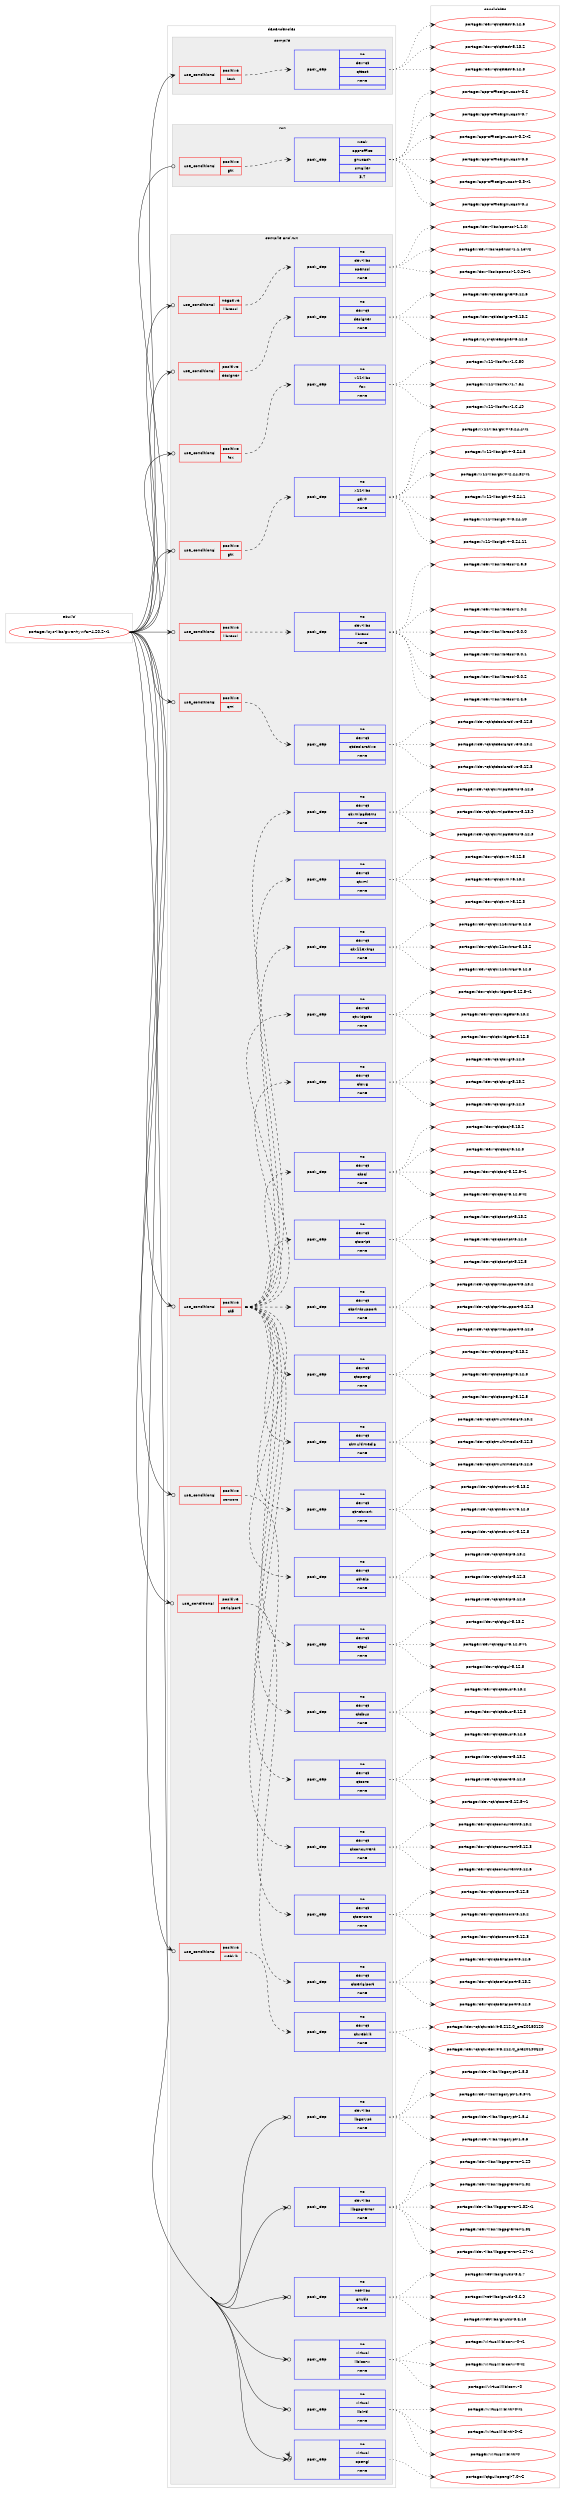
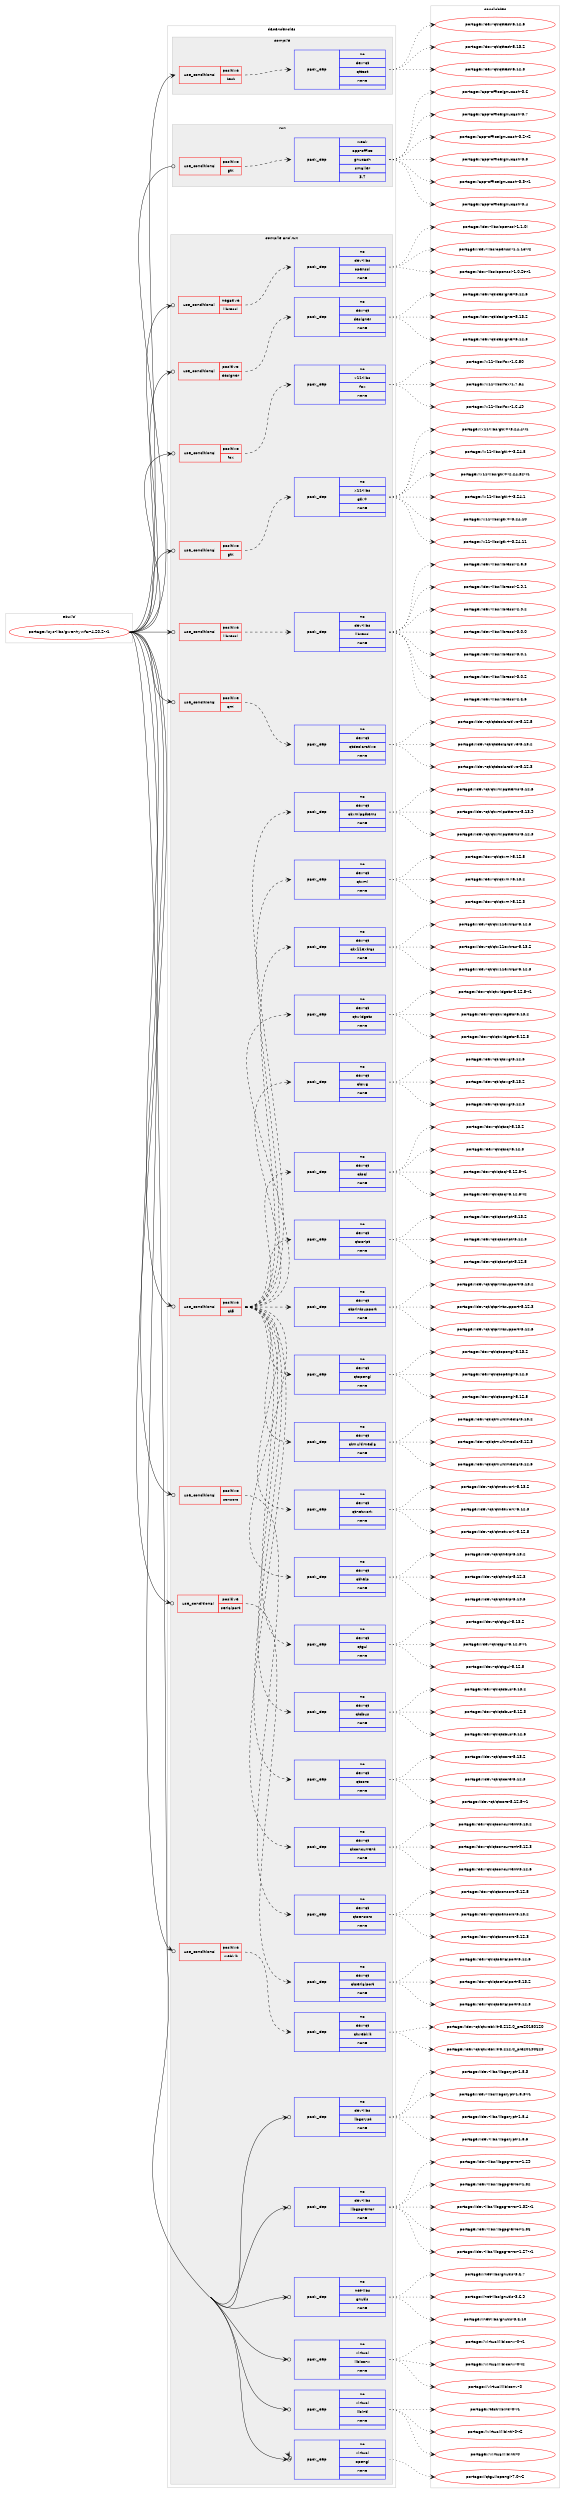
node "portage://sys-qt/designer-5.12.3": label "portage://sys-qt/designer-5.12.3" -> "portage://dev-qt/designer-5.12.3"
node "portage://dev-libs/libressl-2.9.1": added
node "portage://dev-qt/qthelp-5.12.5": label "portage://dev-qt/qthelp-5.12.5" -> "portage://dev-qt/qthelp-5.19.5"
node "portage://virtual/libintl-0-r1": label "portage://virtual/libintl-0-r1" -> "portage://test/libintl-0-r1"
